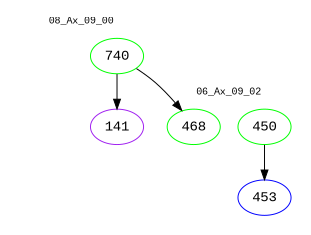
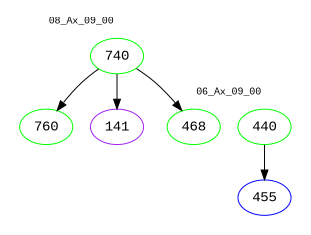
cluster "06_Ax_09_02": label "06_Ax_09_02" -> "06_Ax_09_00"
node "760": added
node "450": label "450" -> "440"
node "453": label "453" -> "455"
